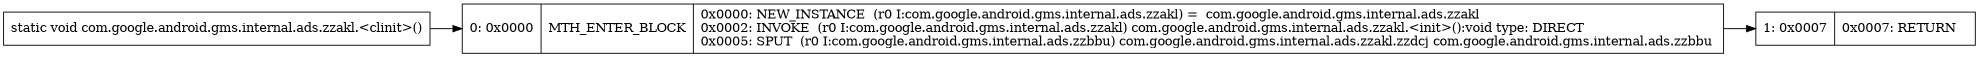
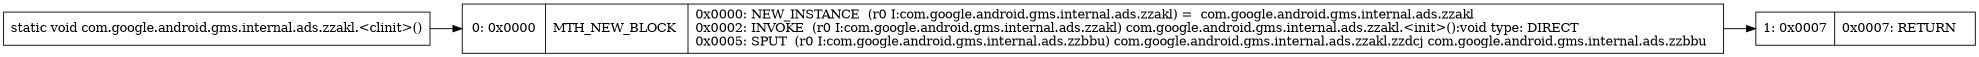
node "0: 0x0000": text "MTH_ENTER_BLOCK" -> "MTH_NEW_BLOCK"
